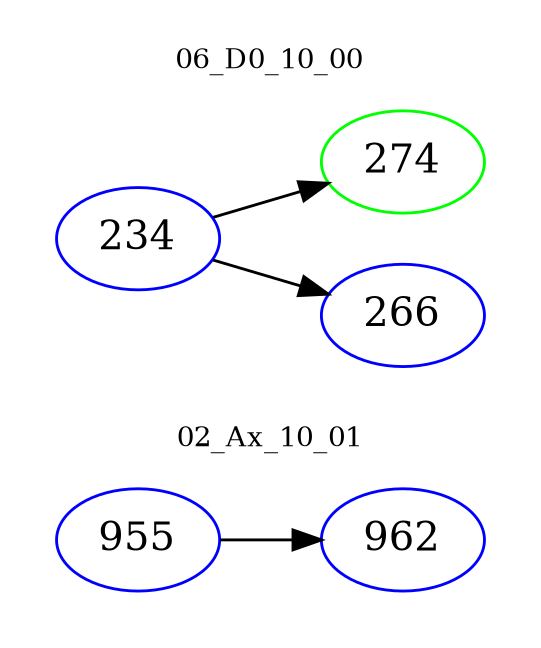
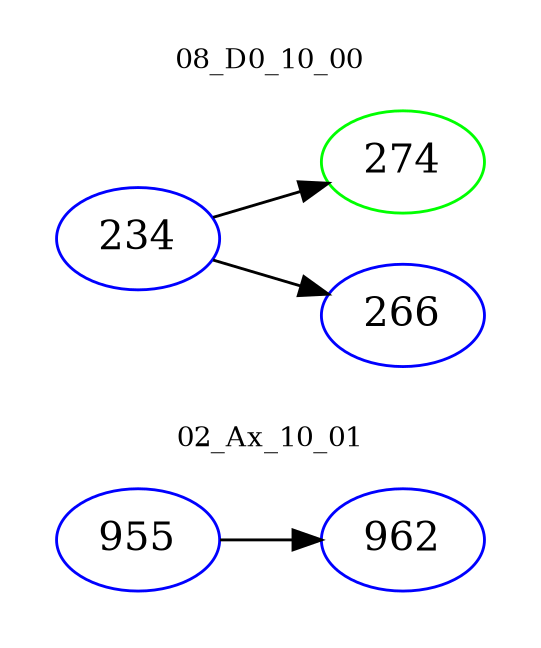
cluster "06_D0_10_00": label "06_D0_10_00" -> "08_D0_10_00"
